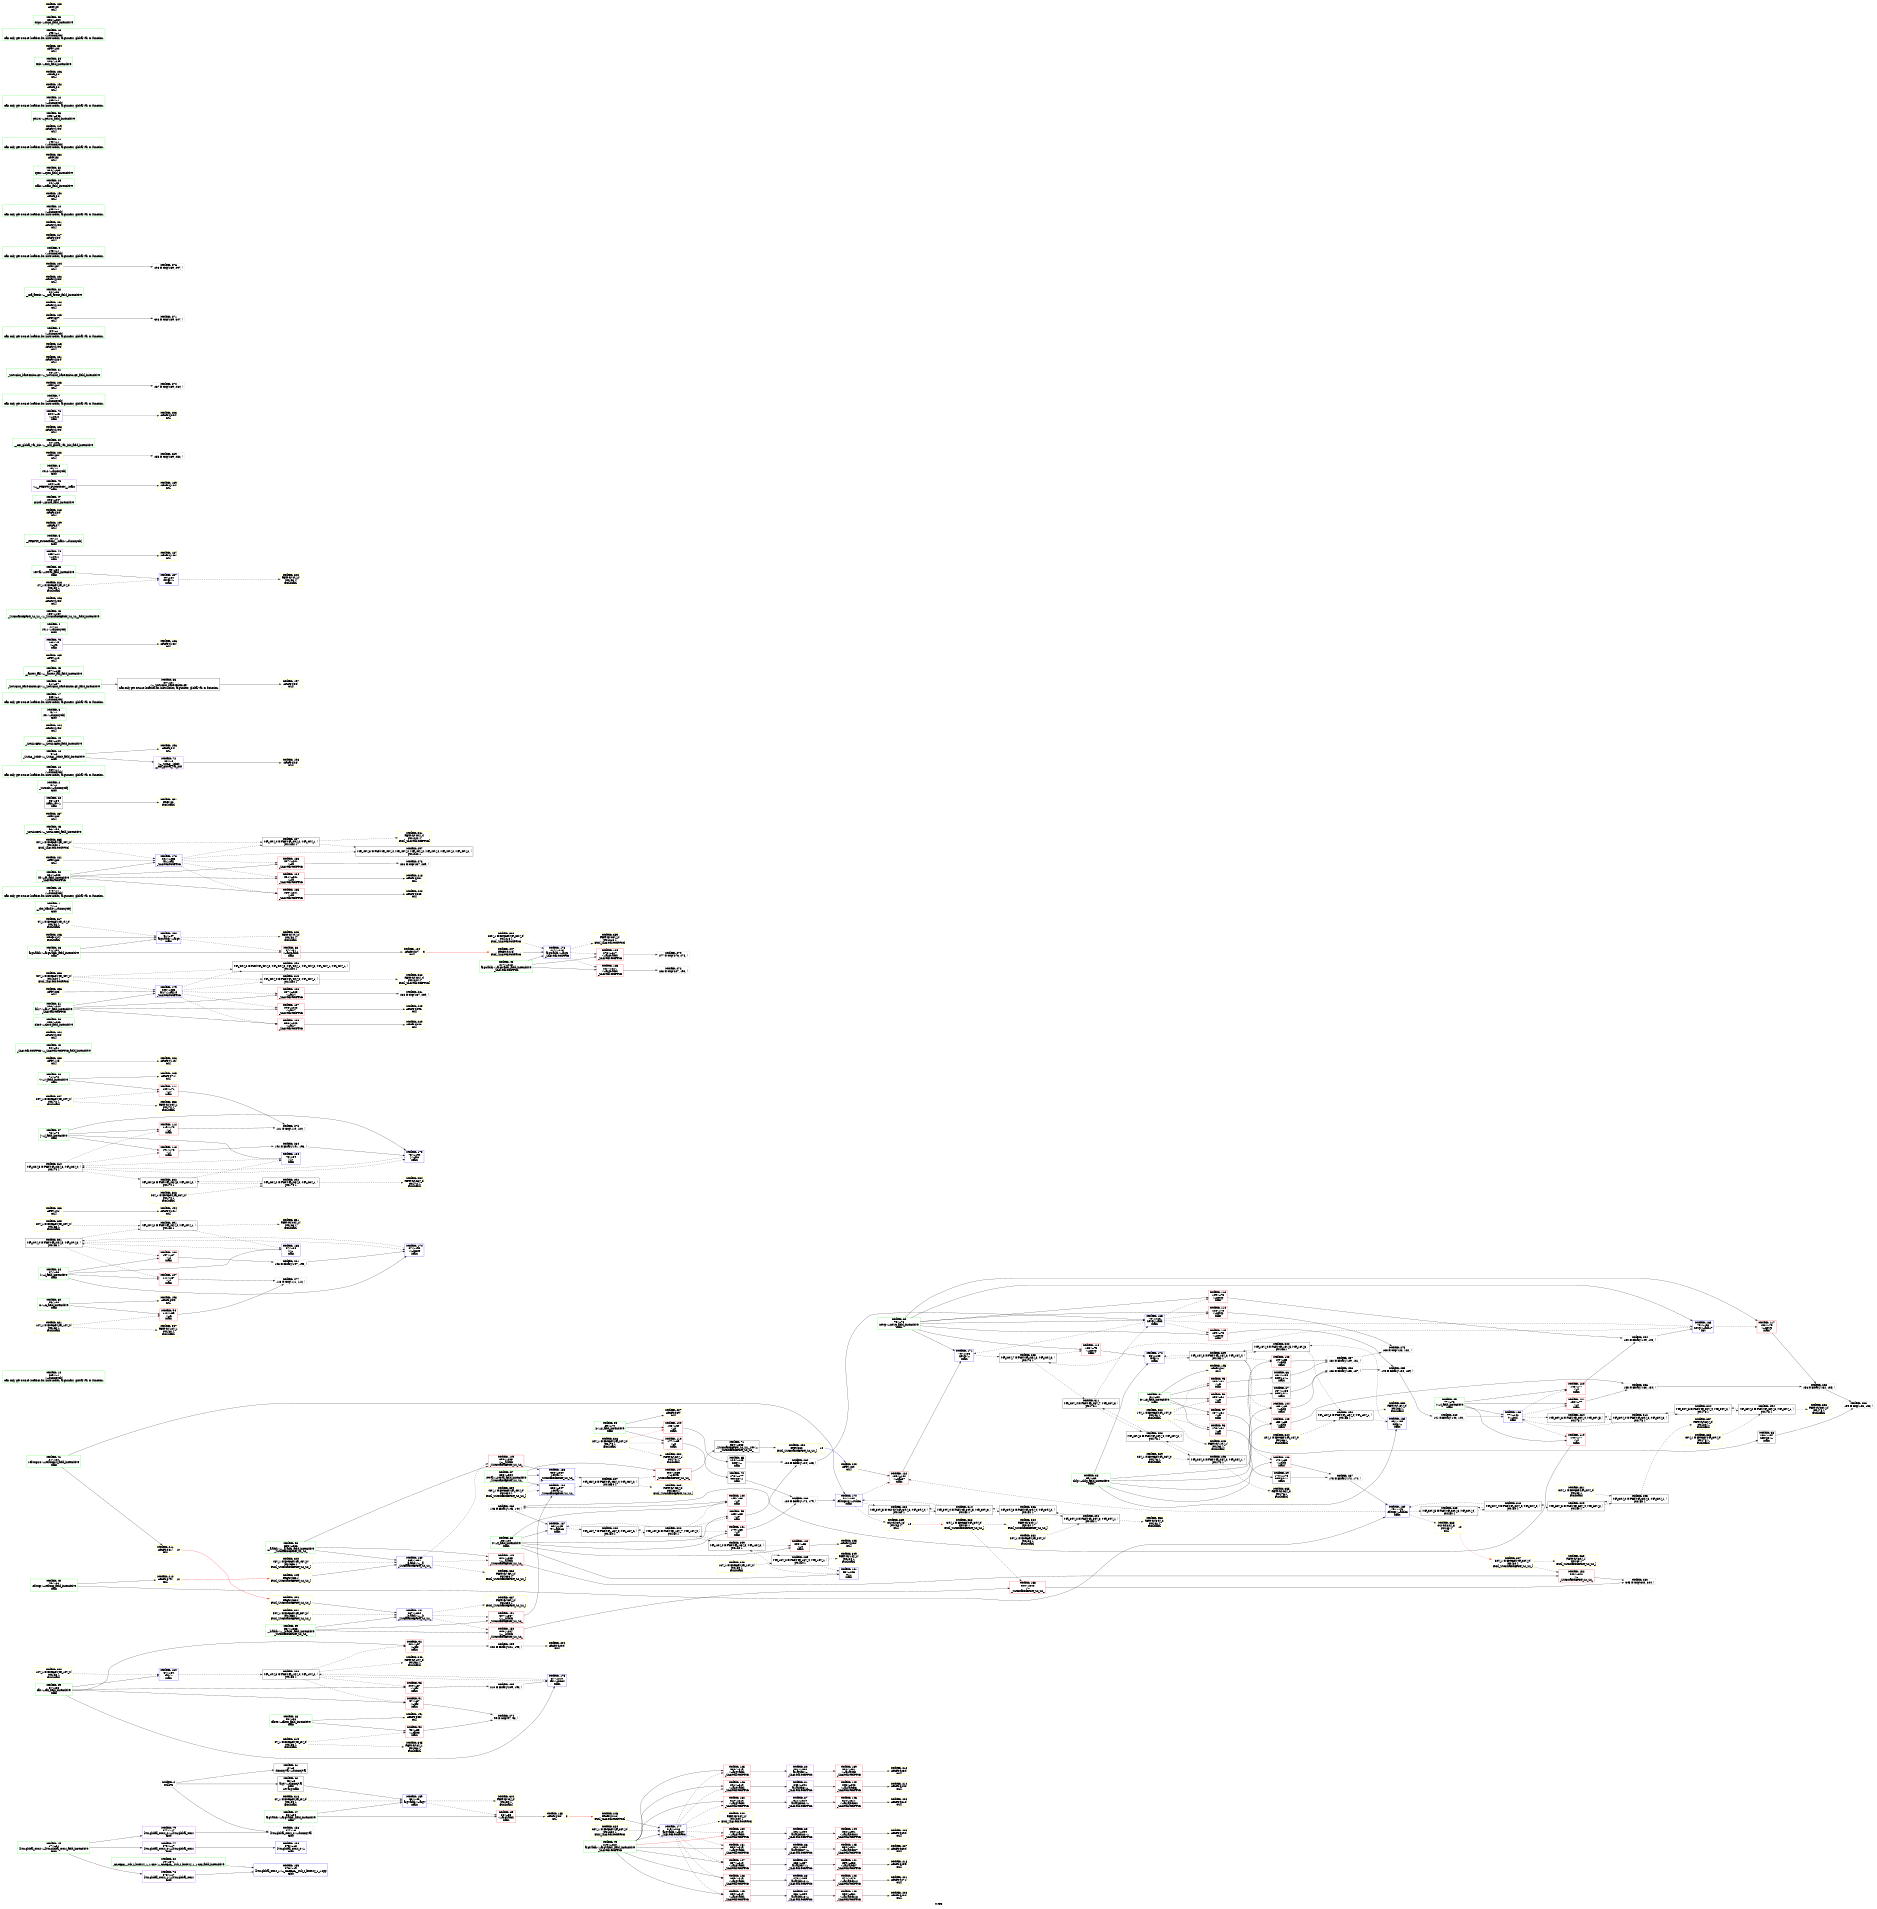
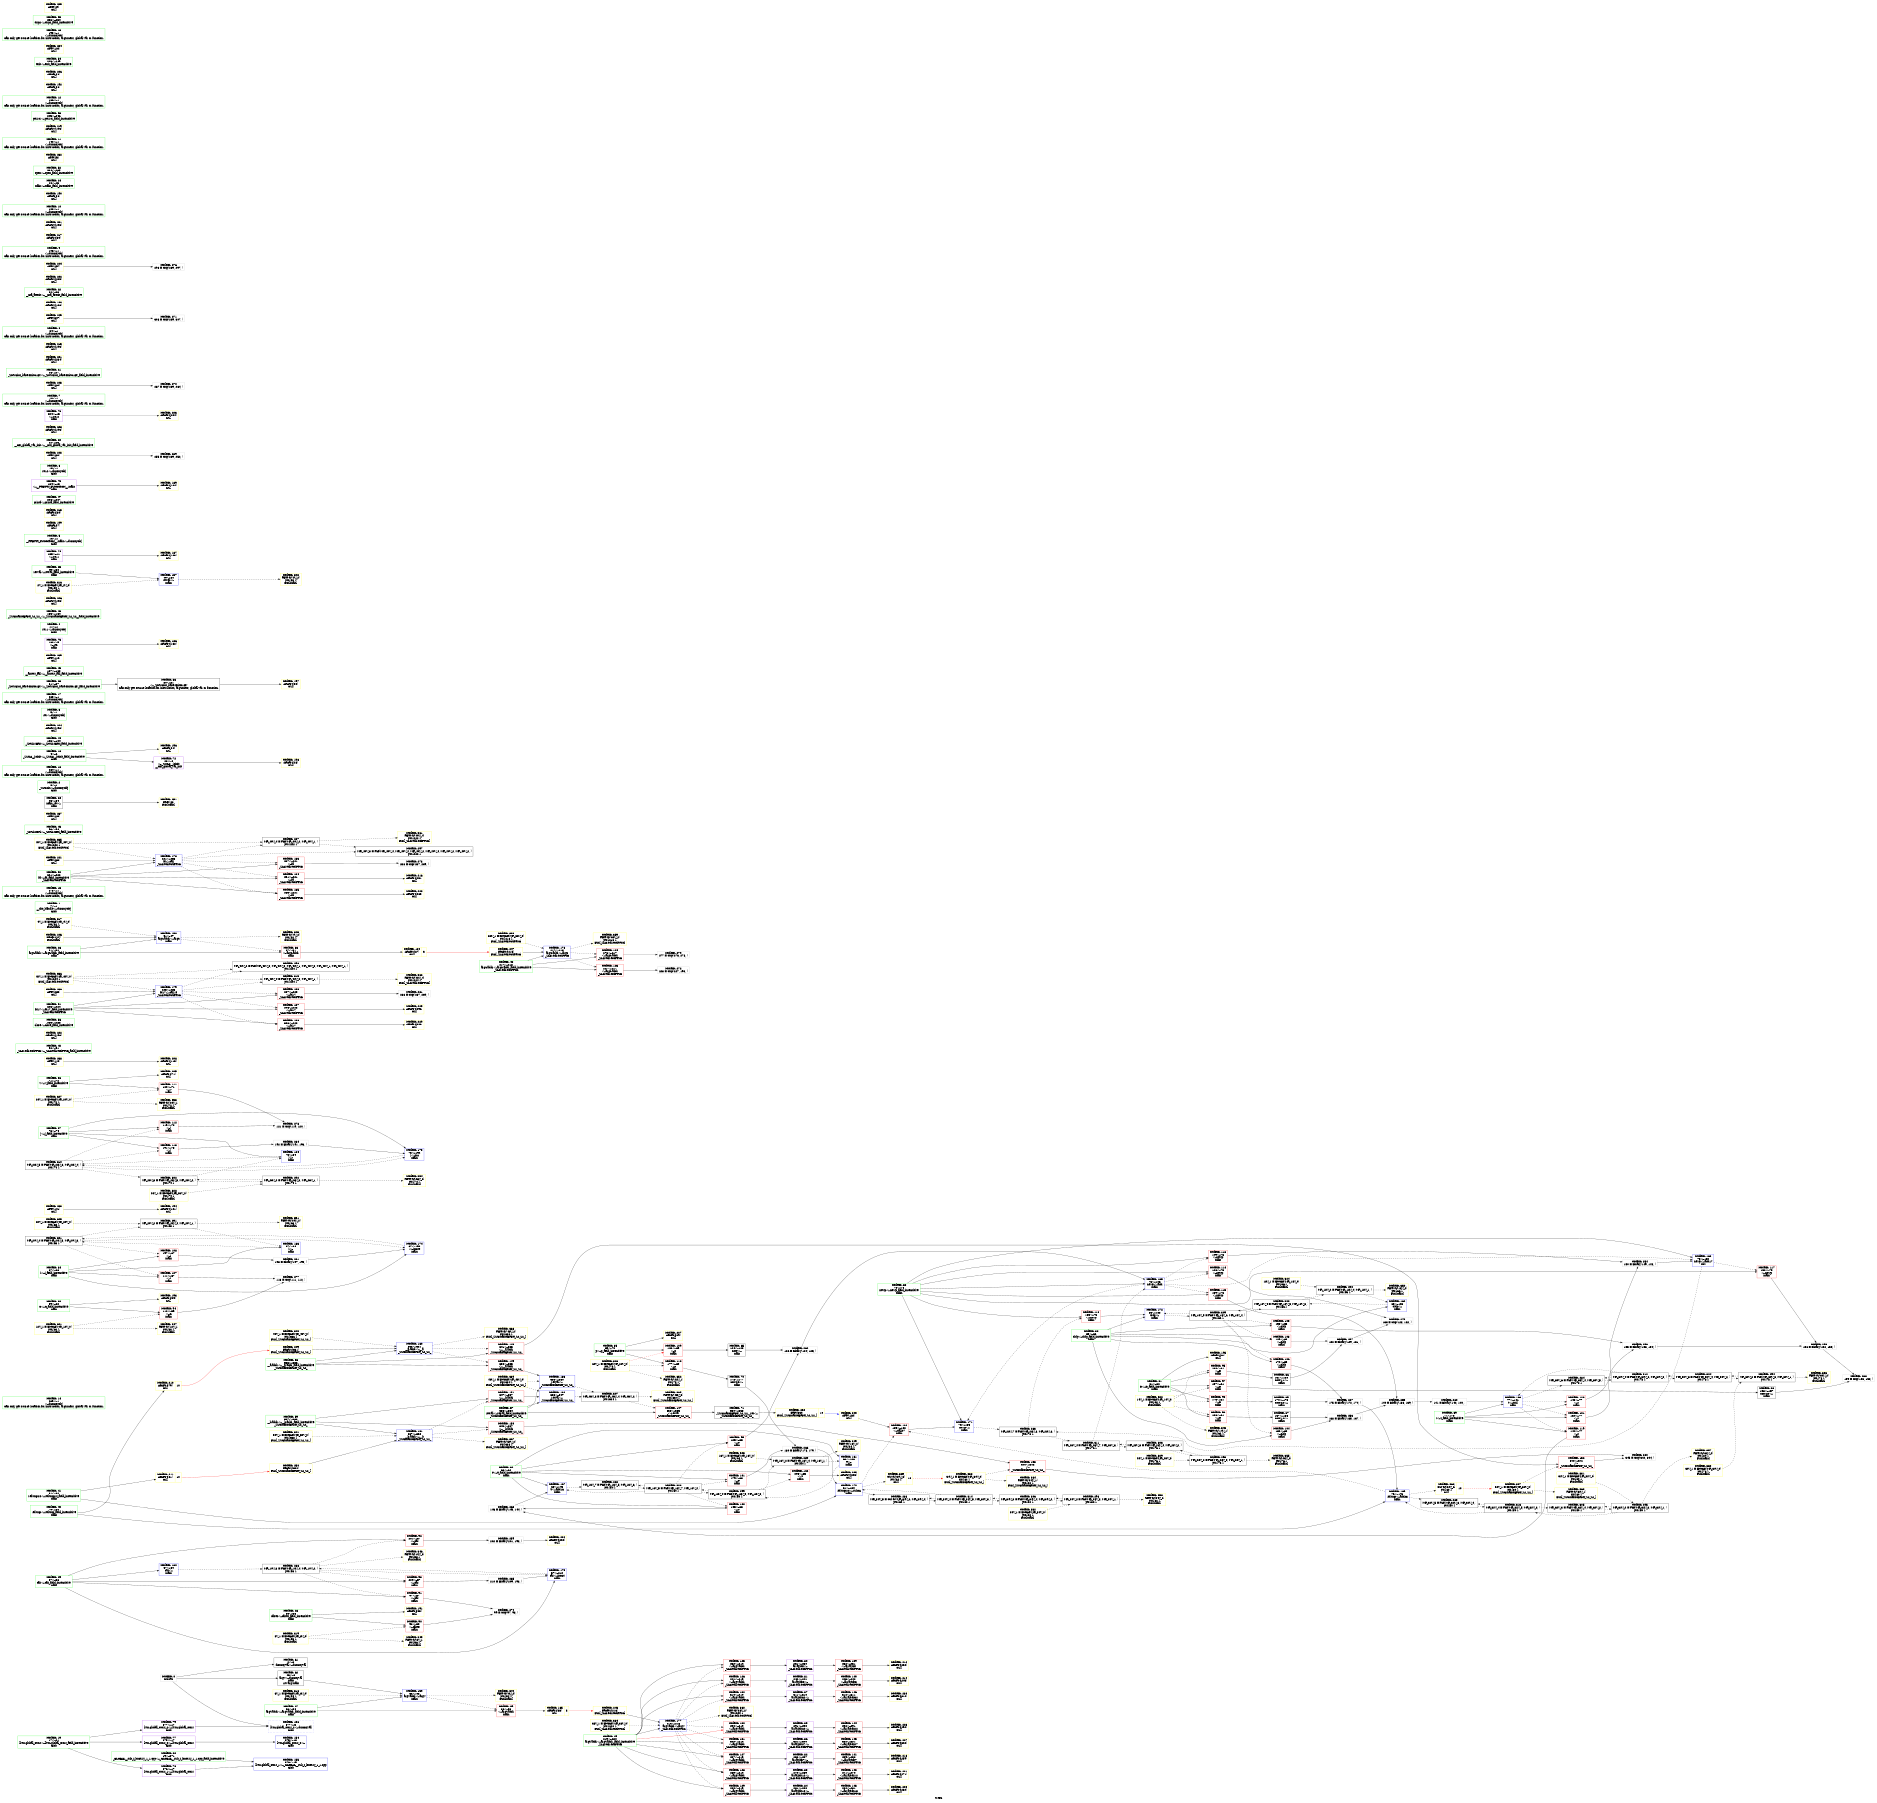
edge "NodeID: 305" -> "NodeID: 313": now "NodeID: 295" -> "NodeID: 313"
node "NodeID: 320": removed
